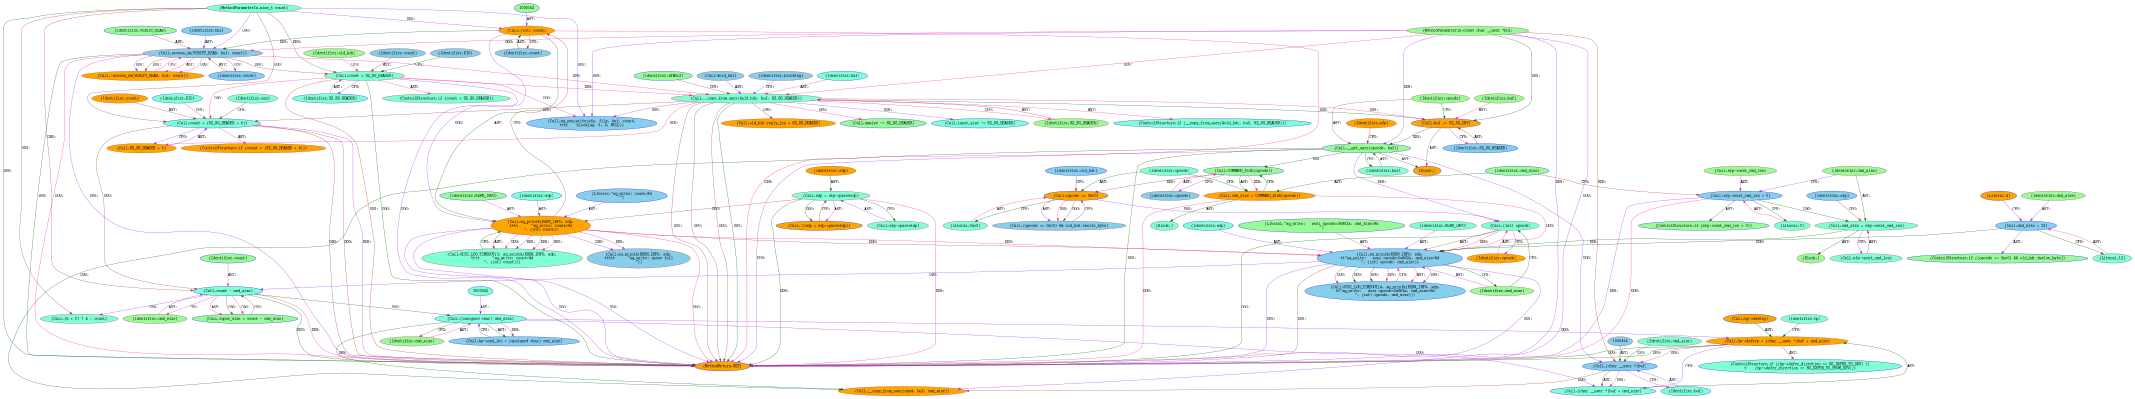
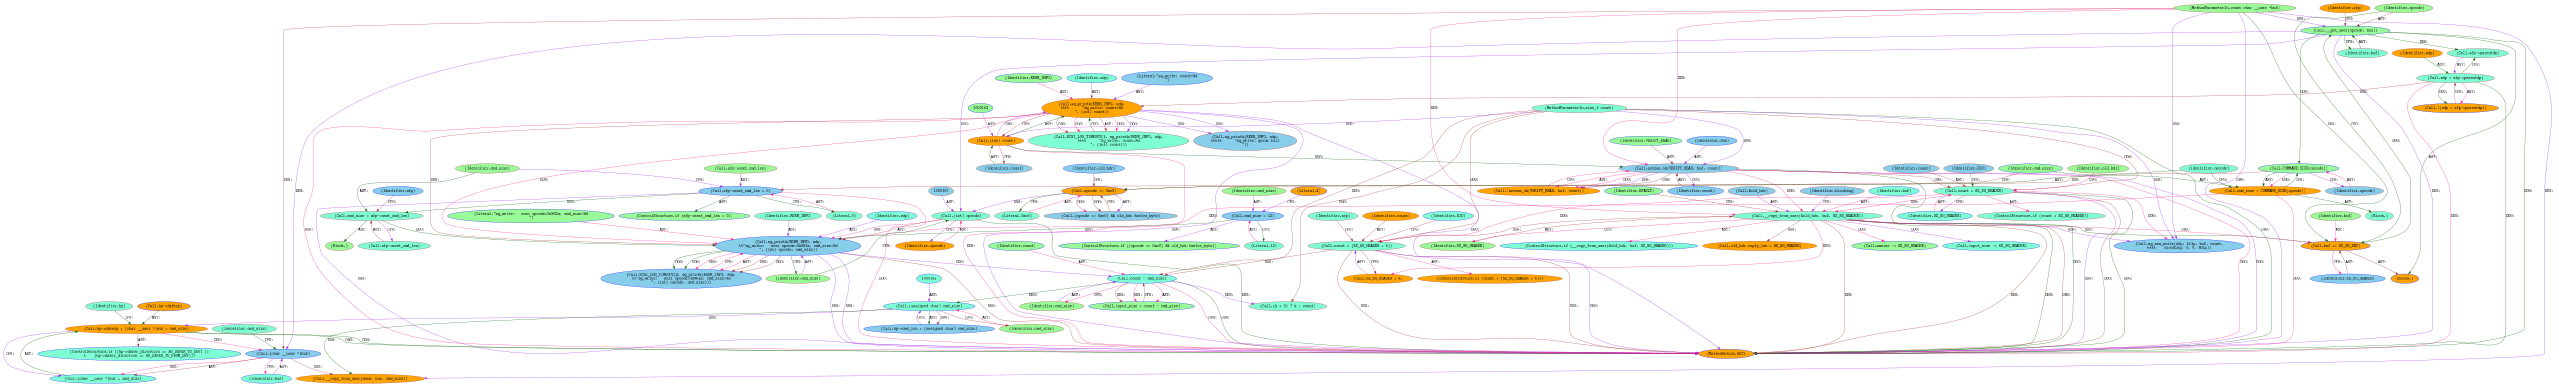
node "(Call,count < (SZ_SG_HEADER + 6))": color blue -> brown
edge "(Call,count < (SZ_SG_HEADER + 6))" -> "(Call,SZ_SG_HEADER + 6)": color purple -> brown
node "1000309": added
edge "(Call,__get_user(opcode, buf))" -> "(Call,__copy_from_user(cmnd, buf, cmd_size))": now "(Call,__get_user(opcode, buf))" -> "(Call,sfp->parentdp)"
edge "(Call,(unsigned char) cmd_size)" -> "(Call,(char __user *)buf + cmd_size)": removed, label "DDG:"
node "1000424": removed
